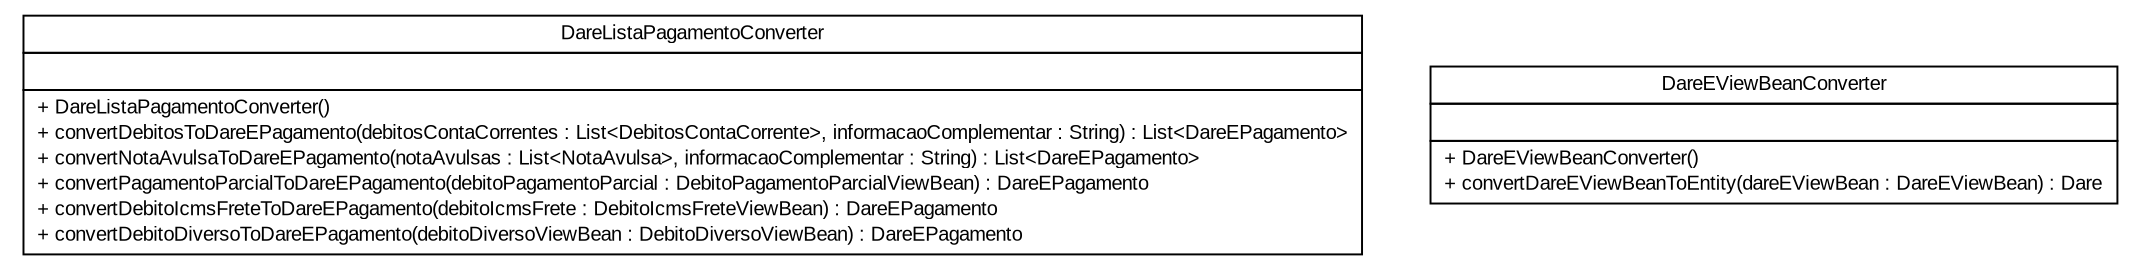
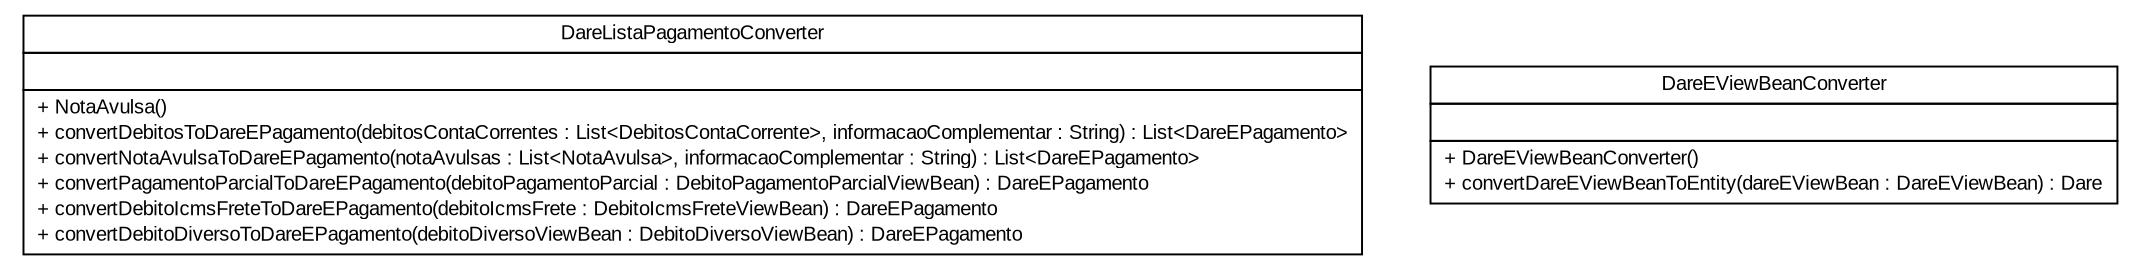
node "DareListaPagamentoConverter": text "+ DareListaPagamentoConverter()" -> "+ NotaAvulsa()"
